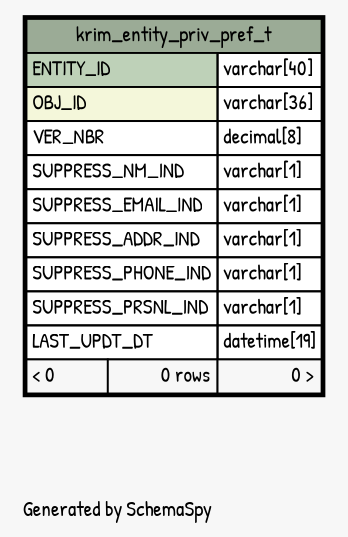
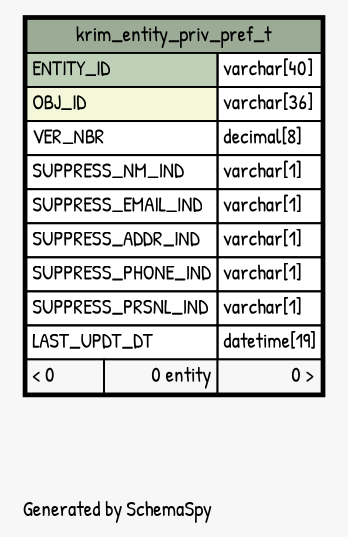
node "krim_entity_priv_pref_t": text "0 rows" -> "0 entity"
